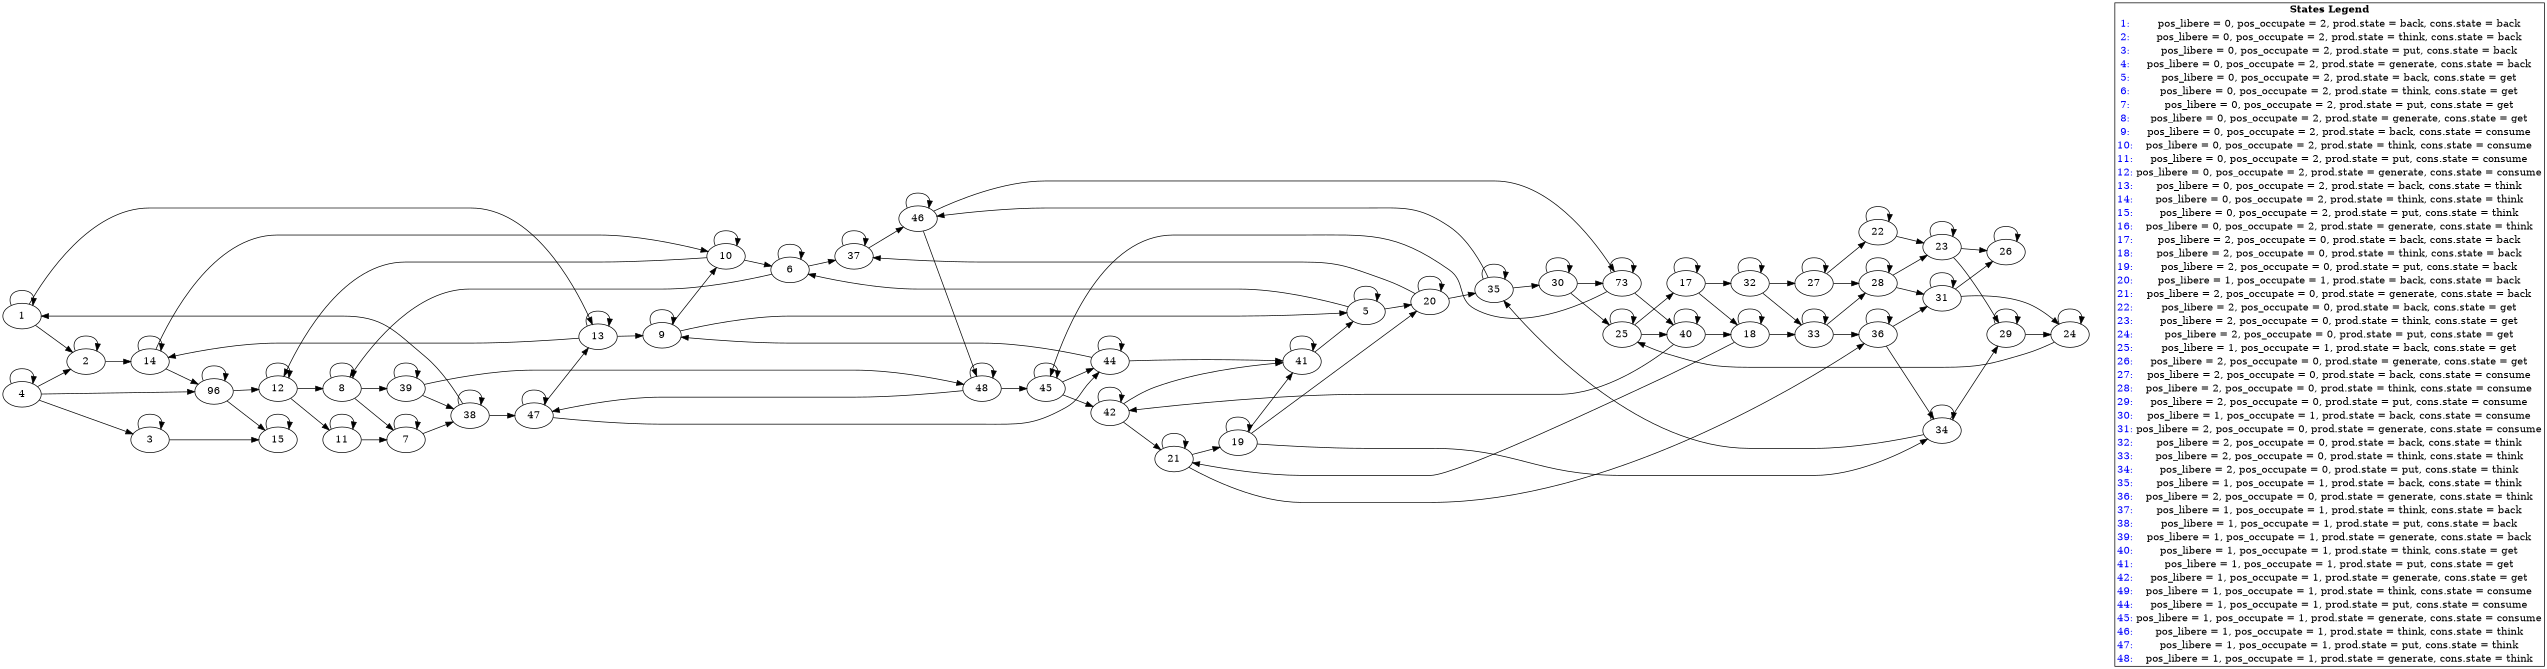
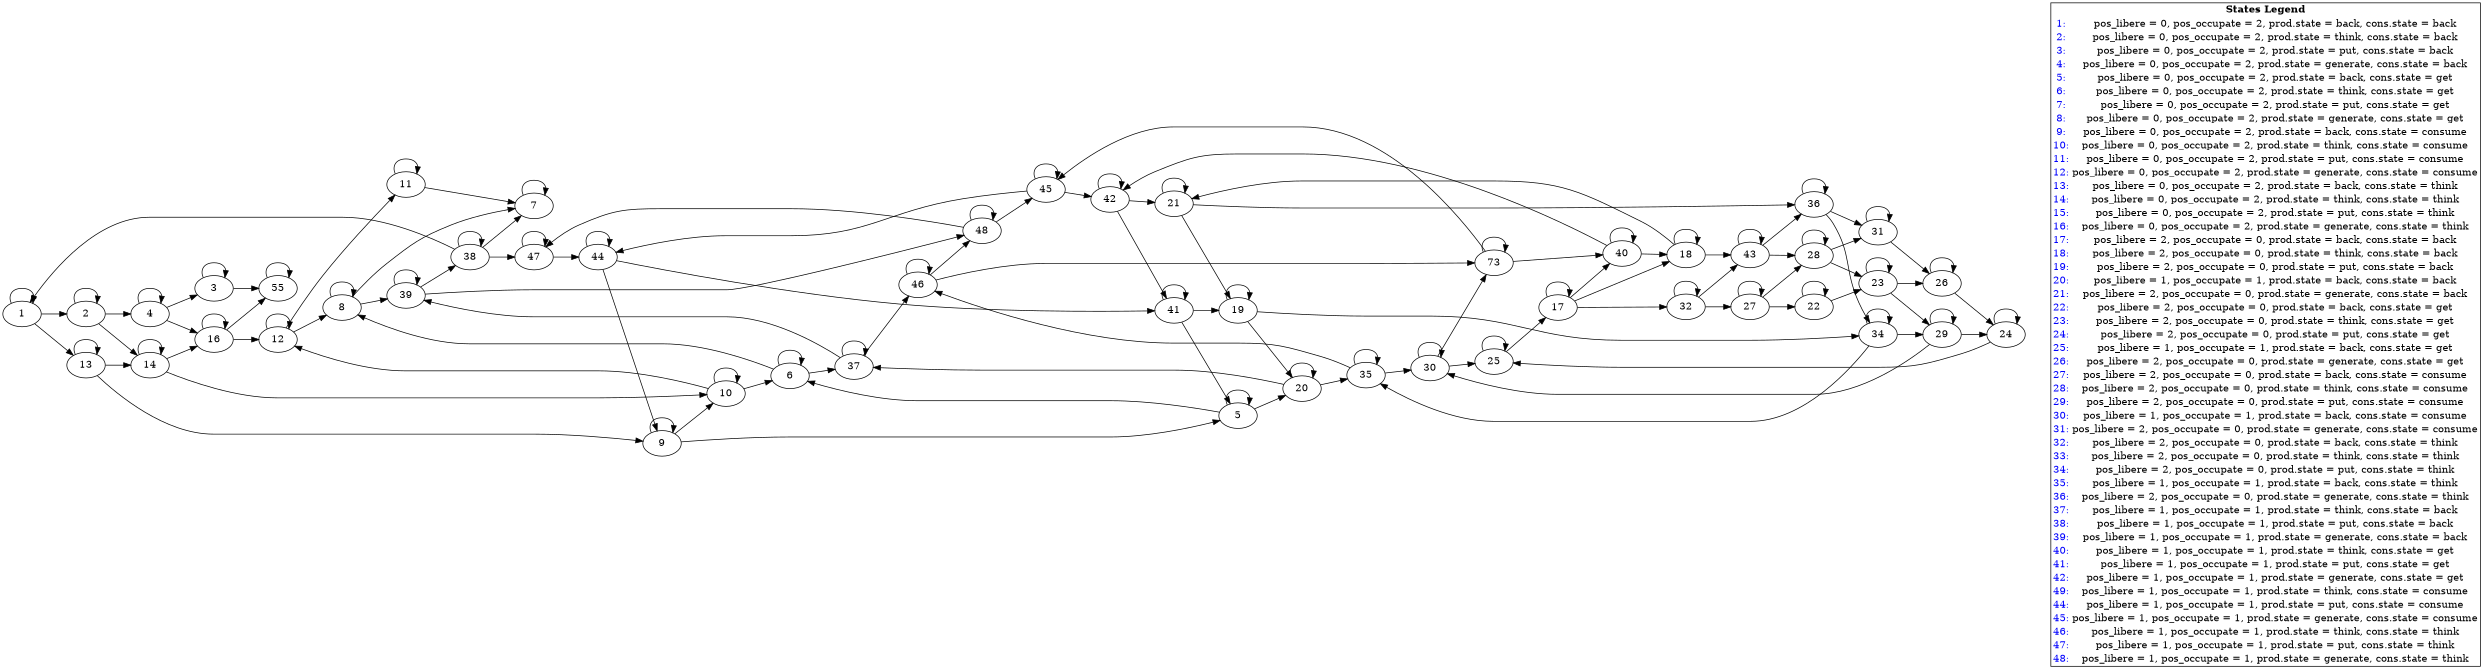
edge "31" -> "24": now "26" -> "24"
edge "37" -> "39": added
edge "25" -> "40": now "17" -> "40"
node "33": label "33" -> "43"
edge "47" -> "13": removed
edge "4" -> "2": reversed
node "96": label "96" -> "16"
edge "29" -> "30": added
edge "19" -> "41": reversed
edge "7" -> "38": reversed
node "15": label "15" -> "55"
